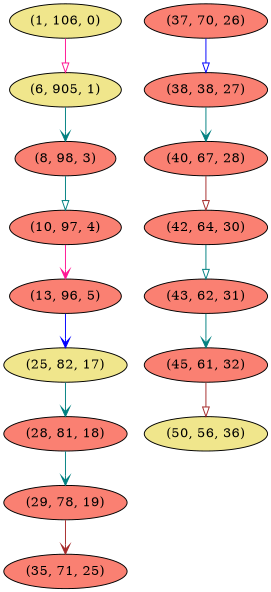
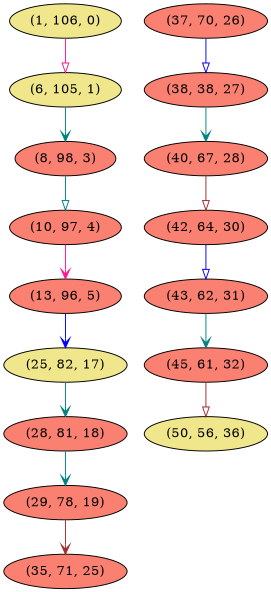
node "(6, 905, 1)": label "(6, 905, 1)" -> "(6, 105, 1)"
edge "(42, 64, 30)" -> "(43, 62, 31)": color teal -> blue
